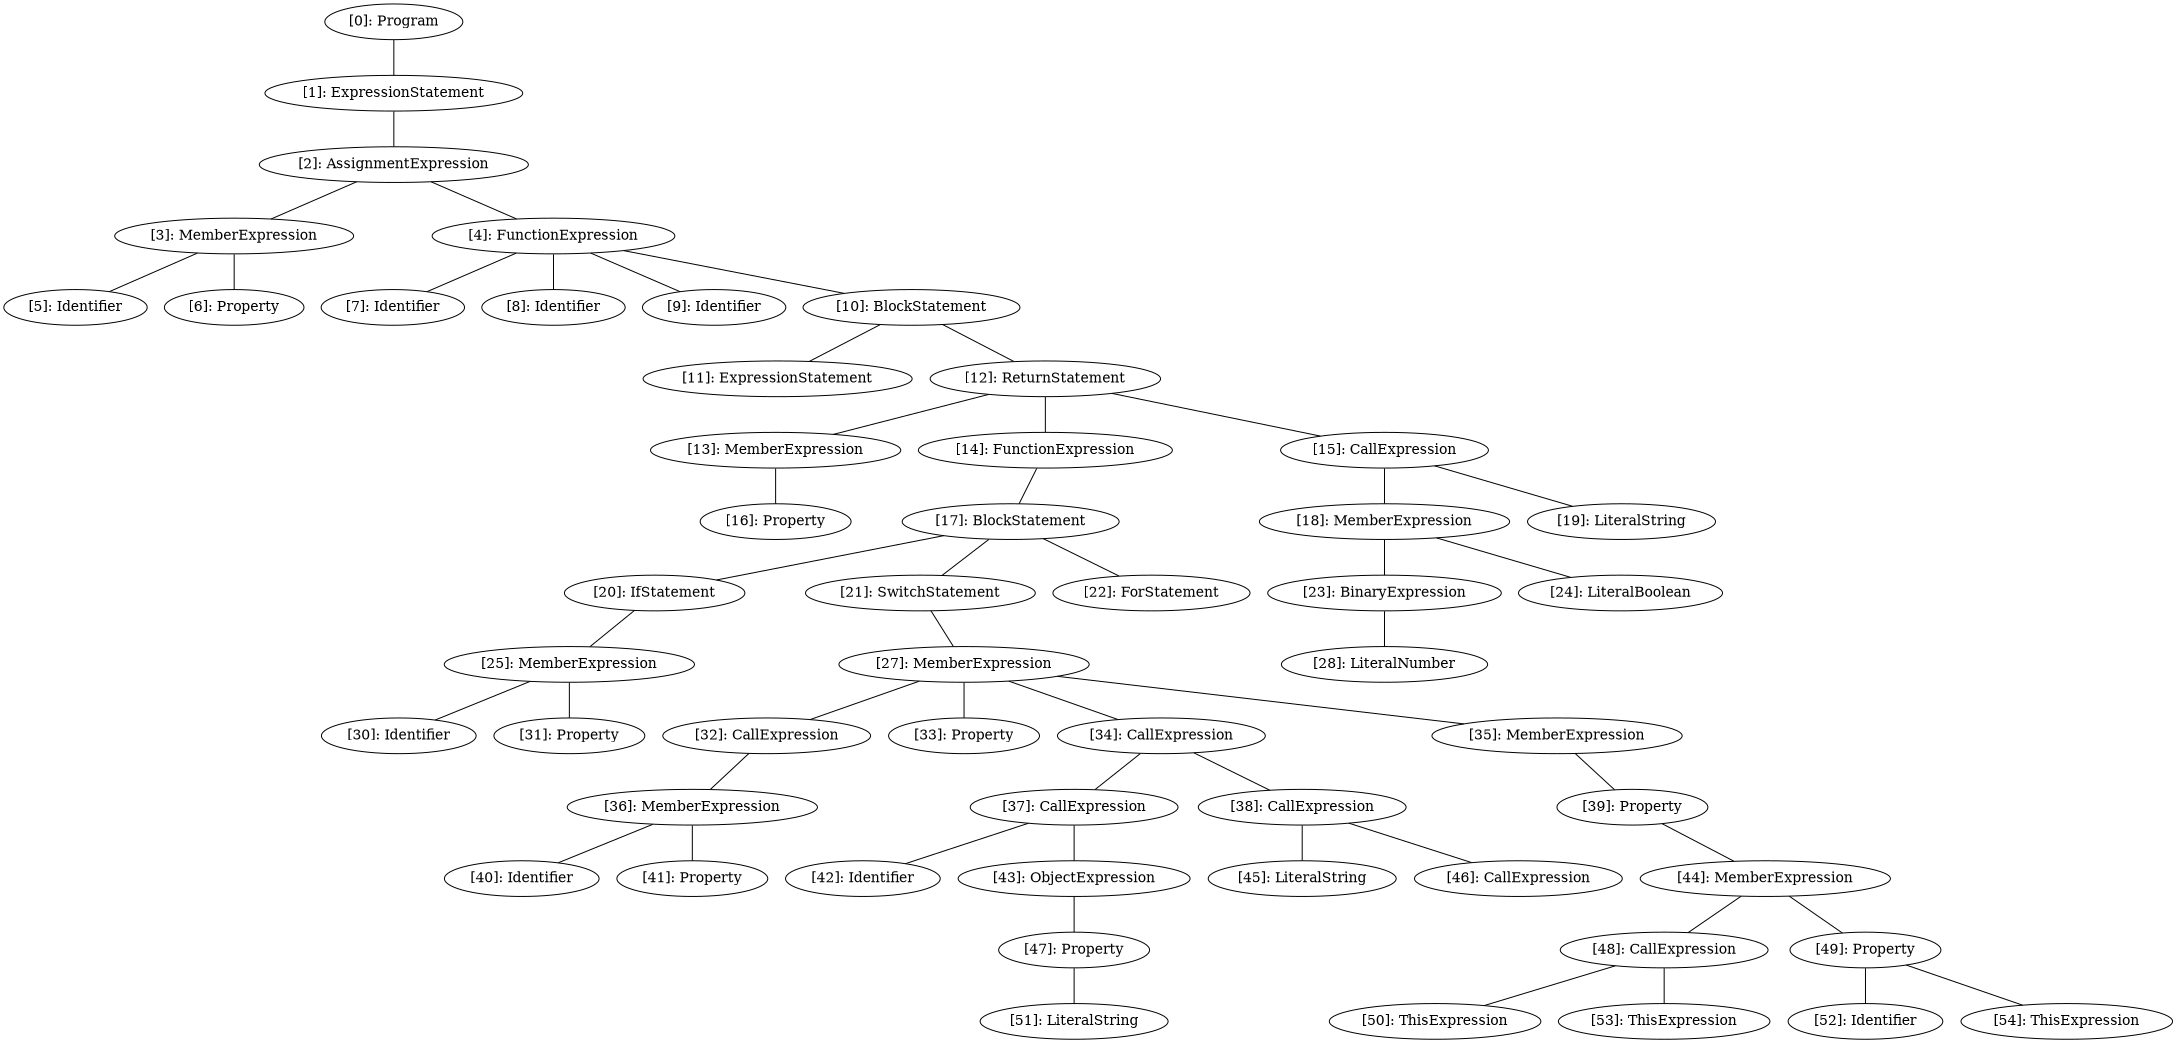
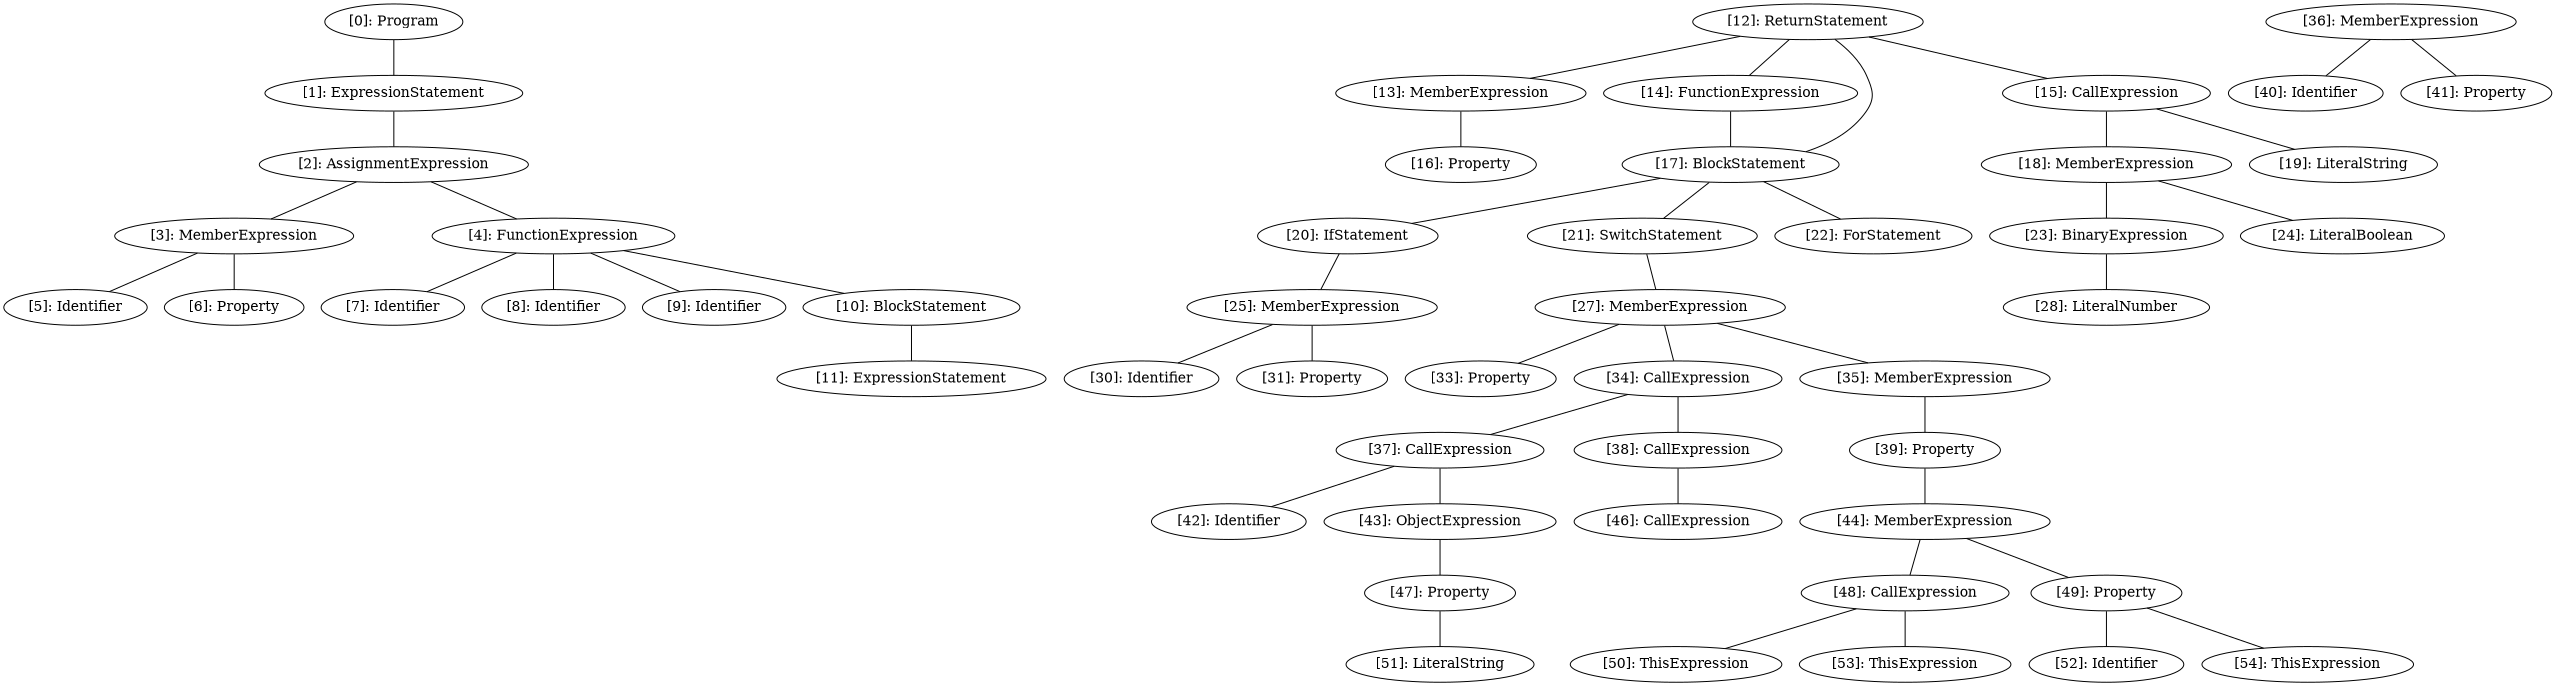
edge "[10]: BlockStatement" -- "[12]: ReturnStatement": now "[17]: BlockStatement" -- "[12]: ReturnStatement"
node "[32]: CallExpression": removed
node "[45]: LiteralString": removed
